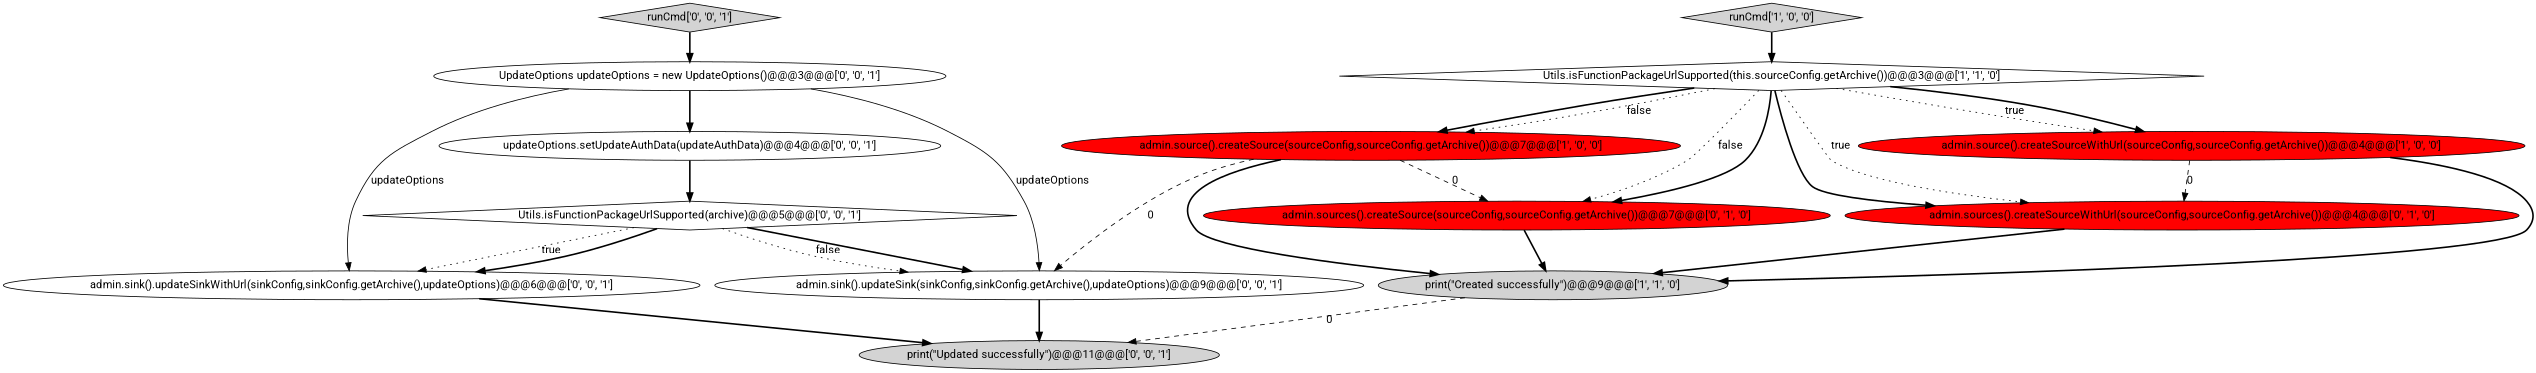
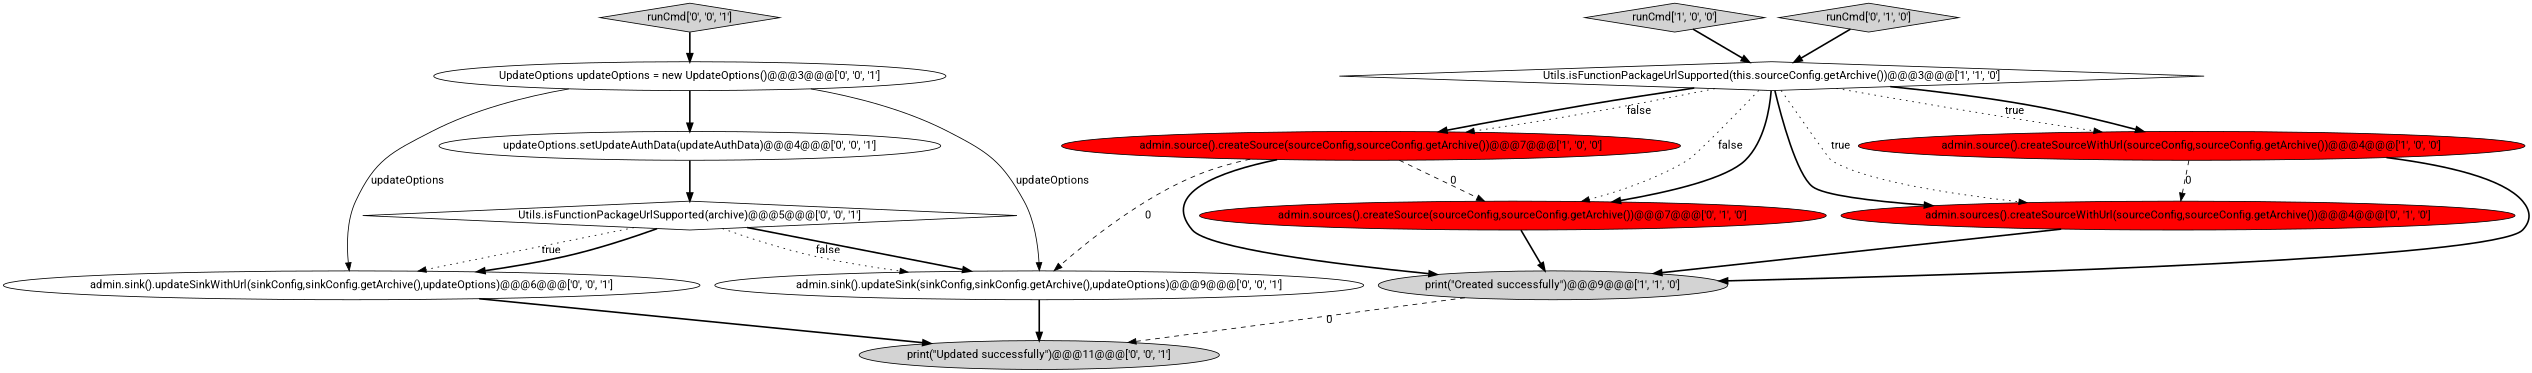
node "runCmd['0', '1', '0']": added
